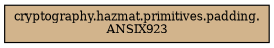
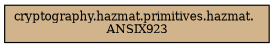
node "cryptography.hazmat.primitives.padding. ANSIX923": label "cryptography.hazmat.primitives.padding. ANSIX923" -> "cryptography.hazmat.primitives.hazmat. ANSIX923"
